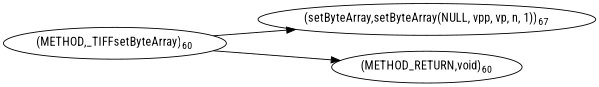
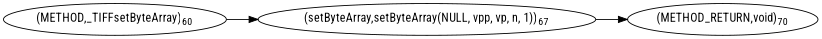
edge "(METHOD,_TIFFsetByteArray)" -> "(METHOD_RETURN,void)": now "(setByteArray,setByteArray(NULL, vpp, vp, n, 1))" -> "(METHOD_RETURN,void)"
node "(METHOD_RETURN,void)": text "60" -> "70"
